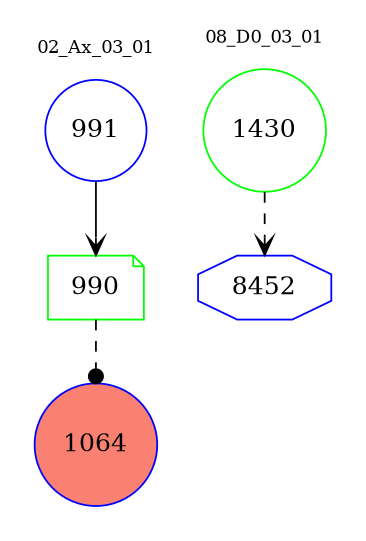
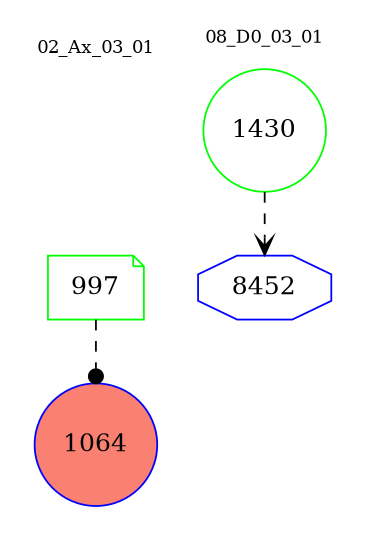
node "991": removed
node "990": label "990" -> "997"
